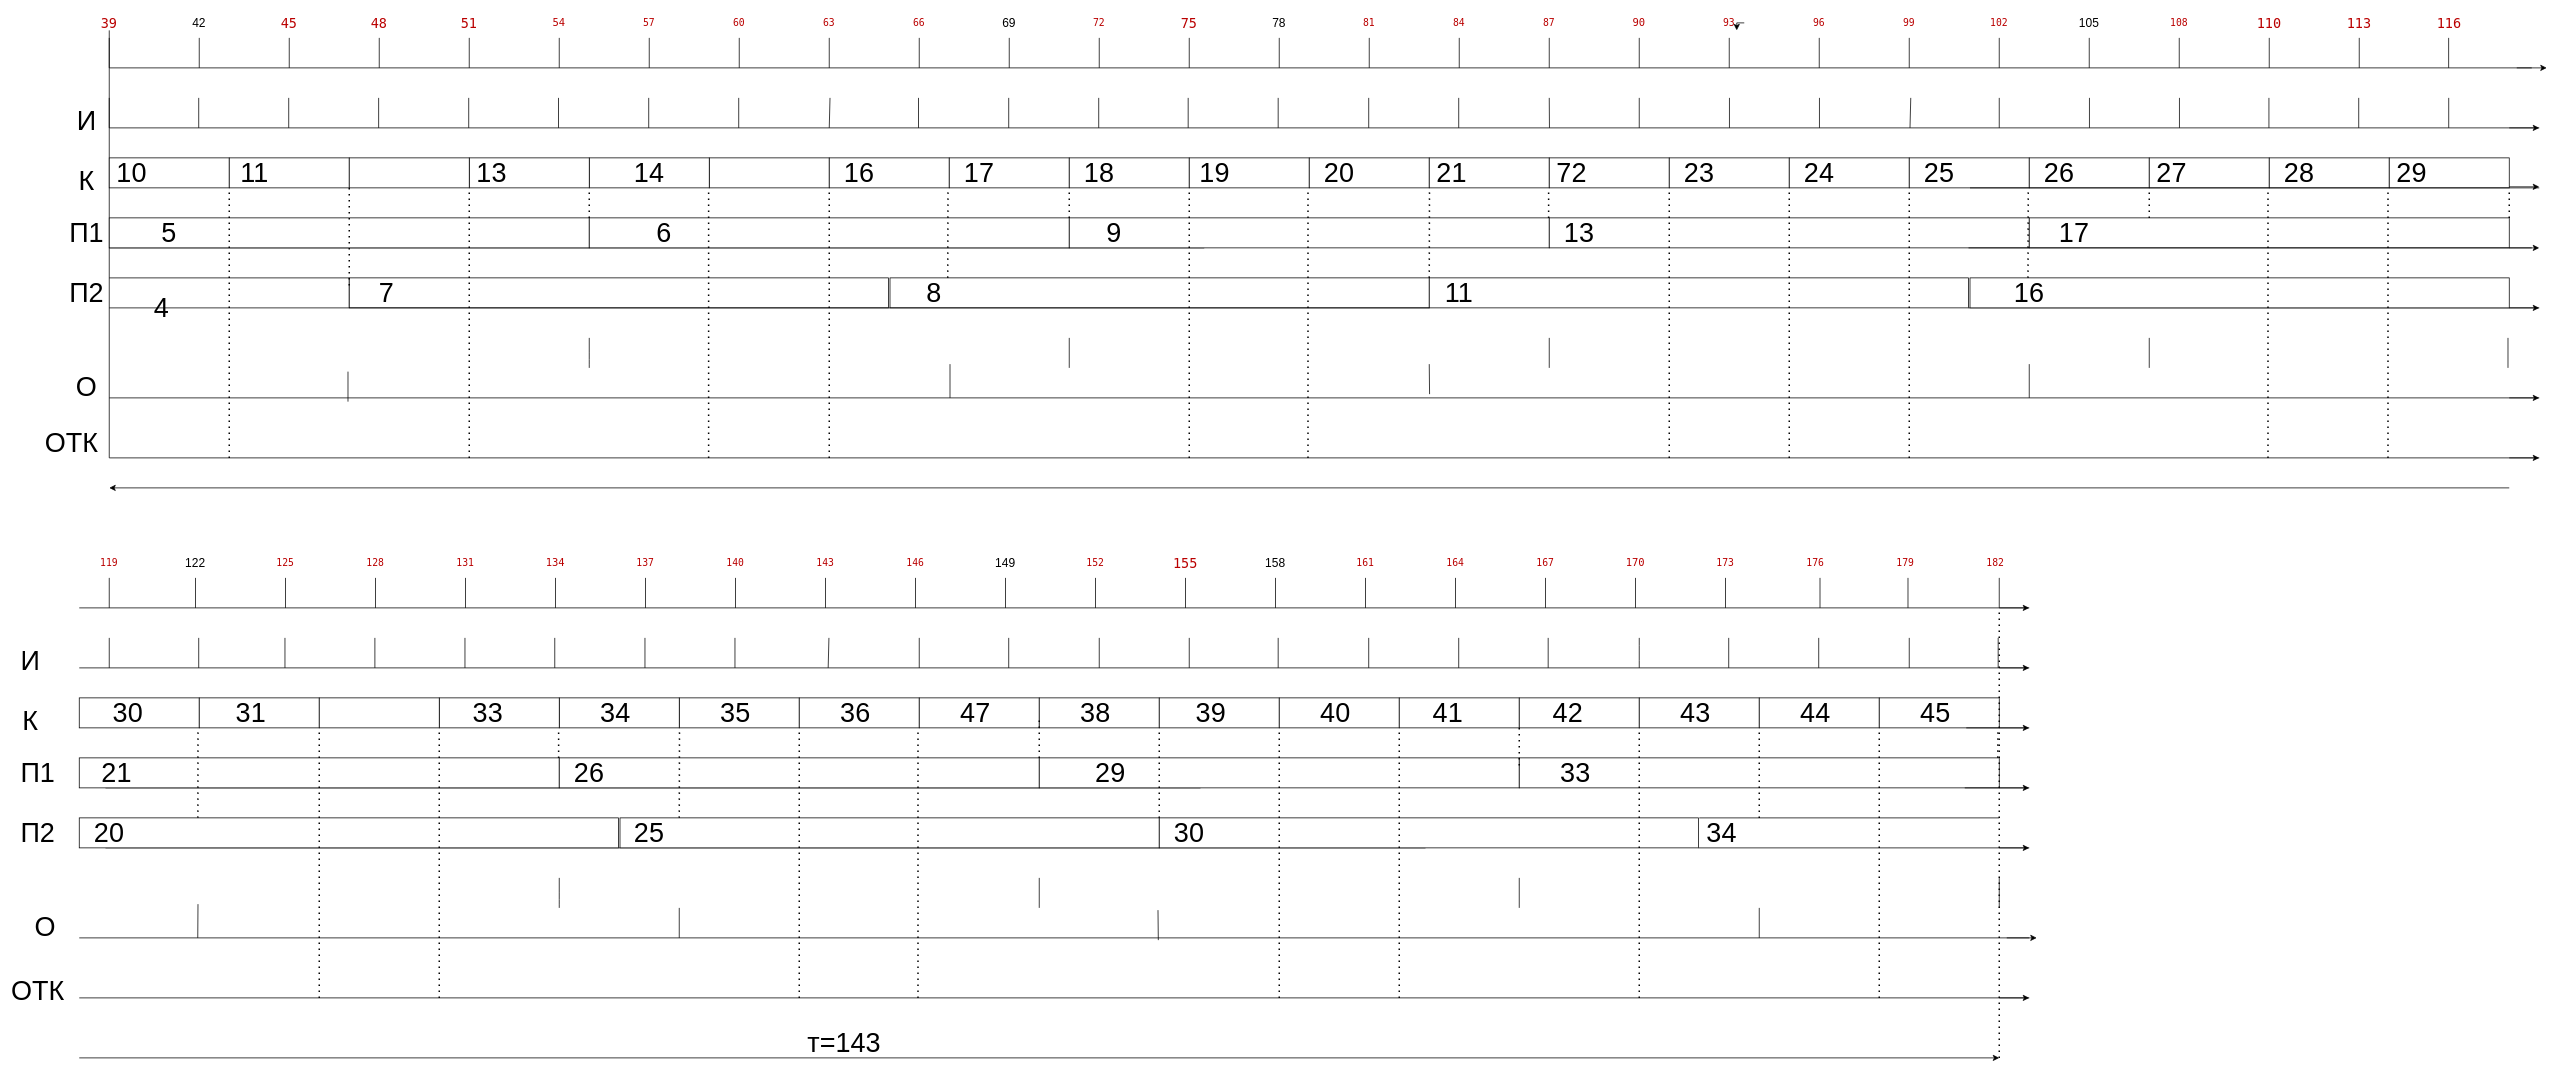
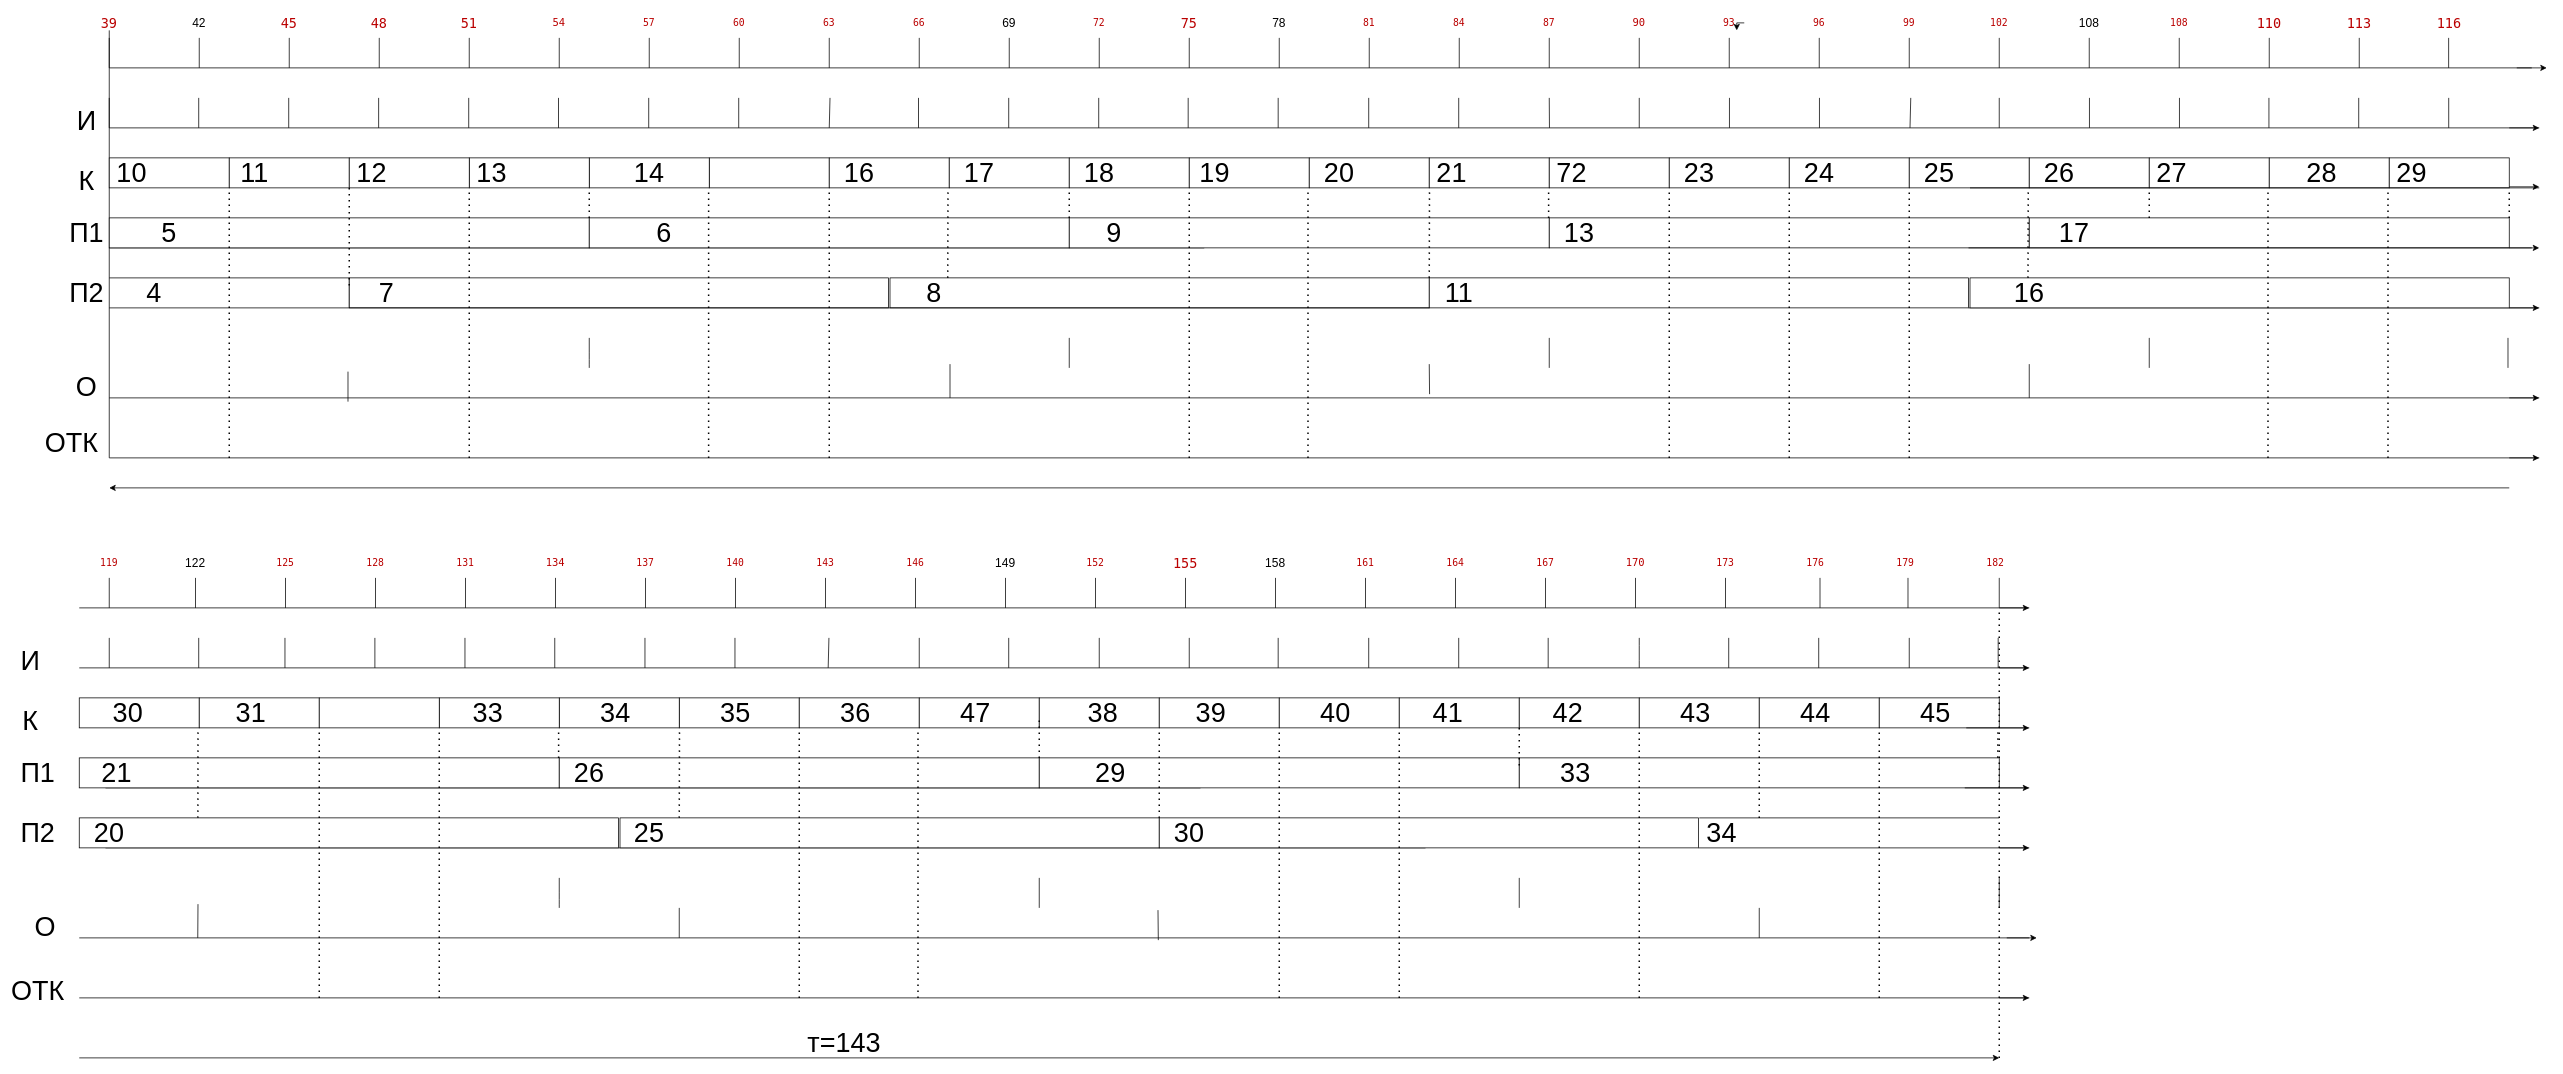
node "105": label "105" -> "108"
node "12": added
node "28": moved (2299, 173) -> (2322, 173)
node "4": moved (162, 308) -> (154, 293)
node "38": moved (1095, 713) -> (1103, 713)
